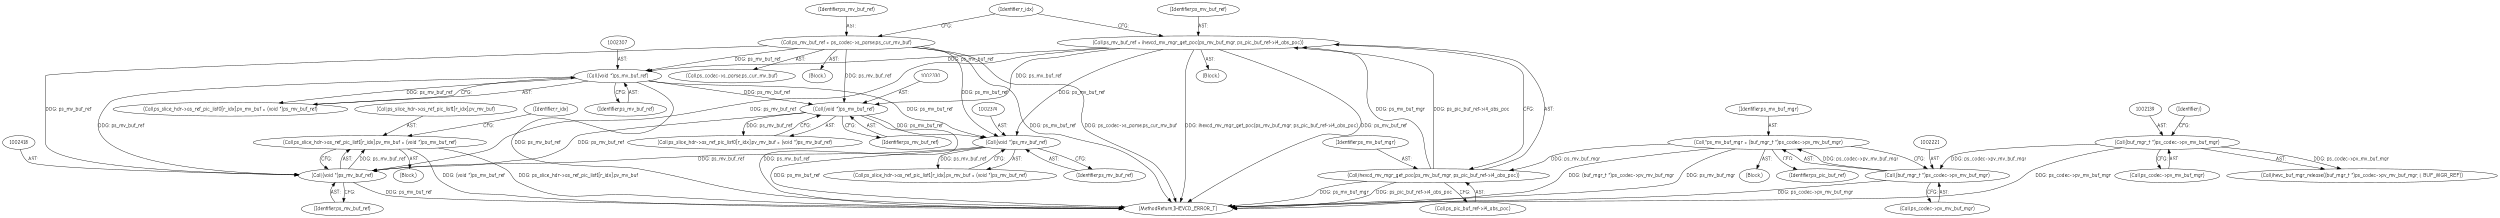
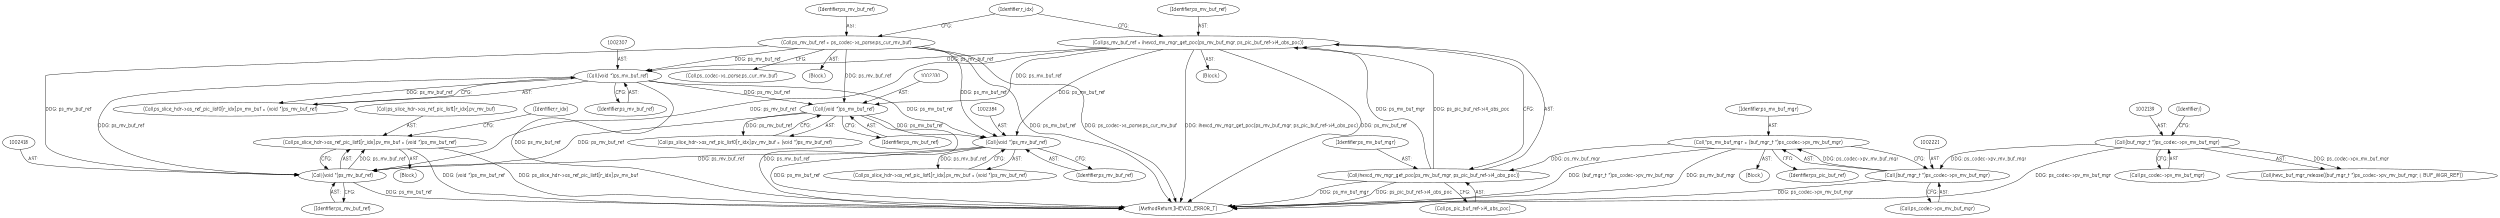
edge "(Call,ps_mv_buf_ref = ps_codec->s_parse.ps_cur_mv_buf)" -> "(Call,ps_codec->s_parse.ps_cur_mv_buf)": label "AST: " -> "CFG: "
node "1002374": label "1002374" -> "1002384"
